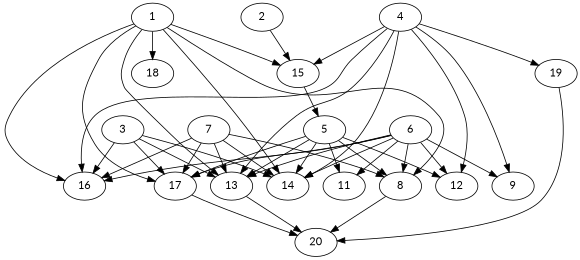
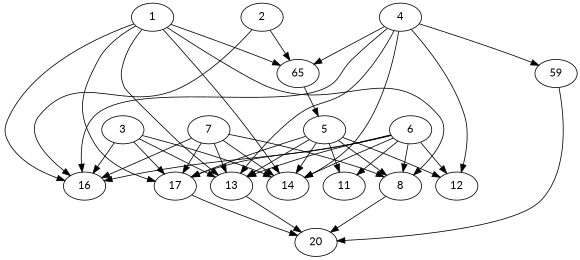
node "18": removed
node "15": label "15" -> "65"
node "19": label "19" -> "59"
edge "2" -> "16": added
node "9": removed
